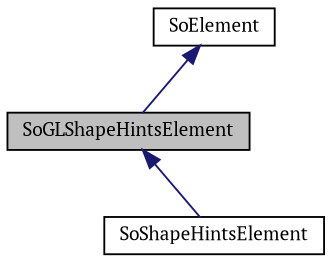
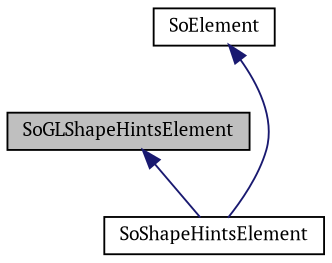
edge "SoGLShapeHintsElement" -> "SoElement": now "SoShapeHintsElement" -> "SoElement"
